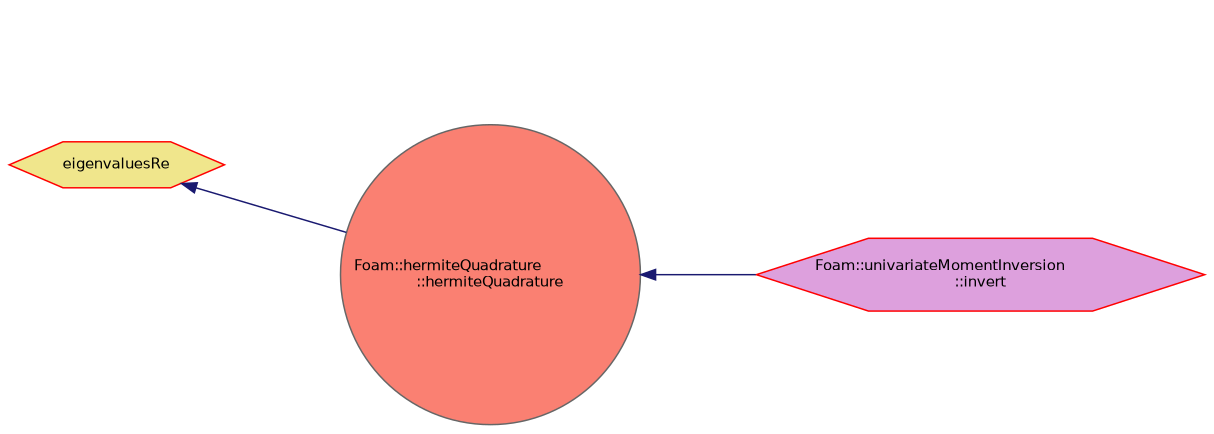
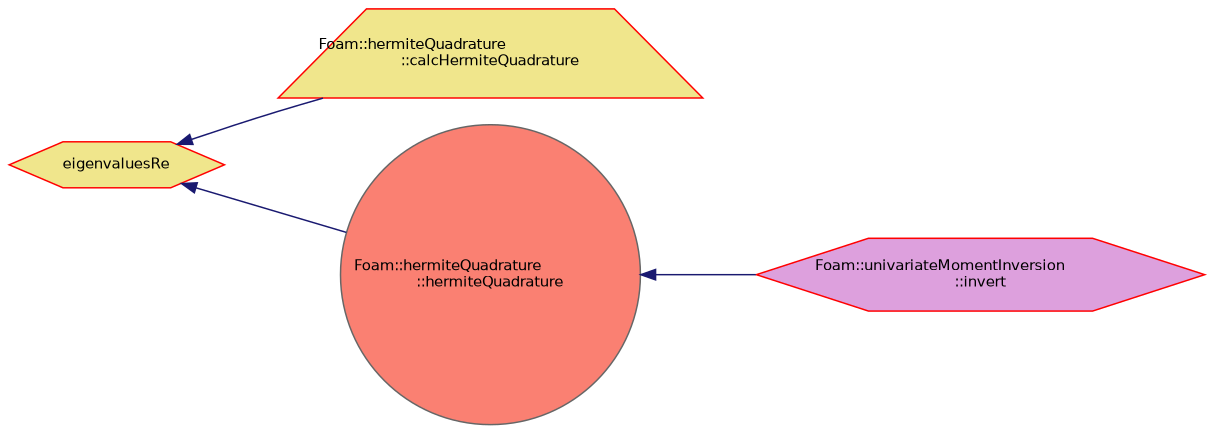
node "Foam::hermiteQuadrature ::calcHermiteQuadrature": added
